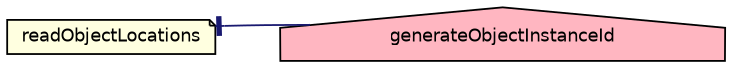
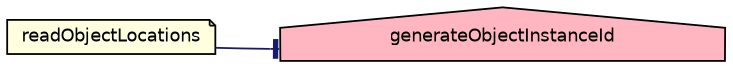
edge "generateObjectInstanceId" -> "readObjectLocations": reversed
